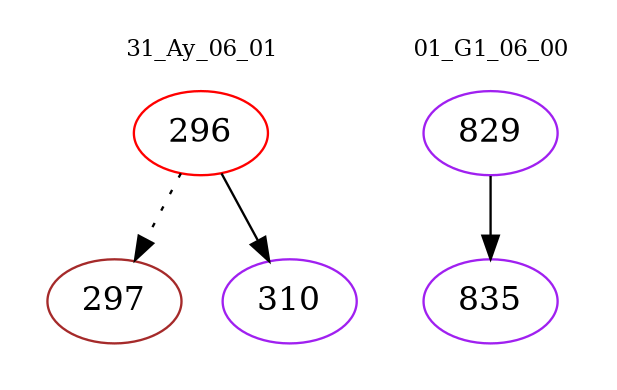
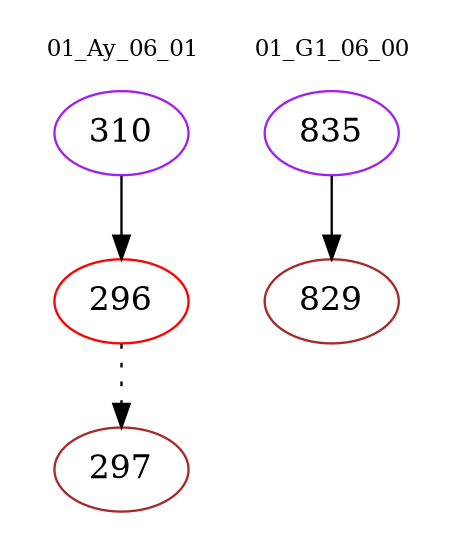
cluster "31_Ay_06_01": label "31_Ay_06_01" -> "01_Ay_06_01"
node "829": color purple -> brown
edge "829" -> "835": reversed
edge "296" -> "310": reversed
